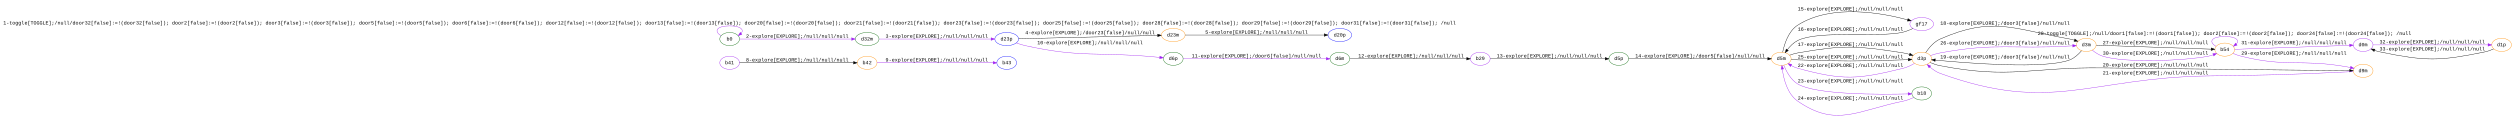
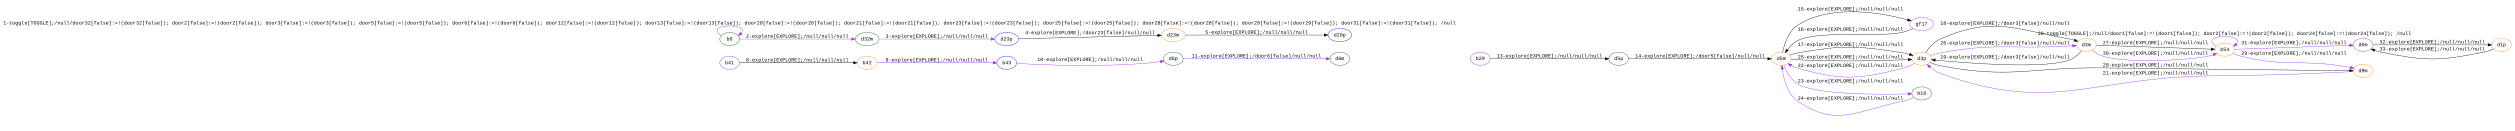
edge "d0m" -> "d1p": color purple -> black
edge "d23p" -> "d6p": now "b43" -> "d6p"
edge "d6m" -> "b29": removed, label "12-explore[EXPLORE];/null/null/null"
